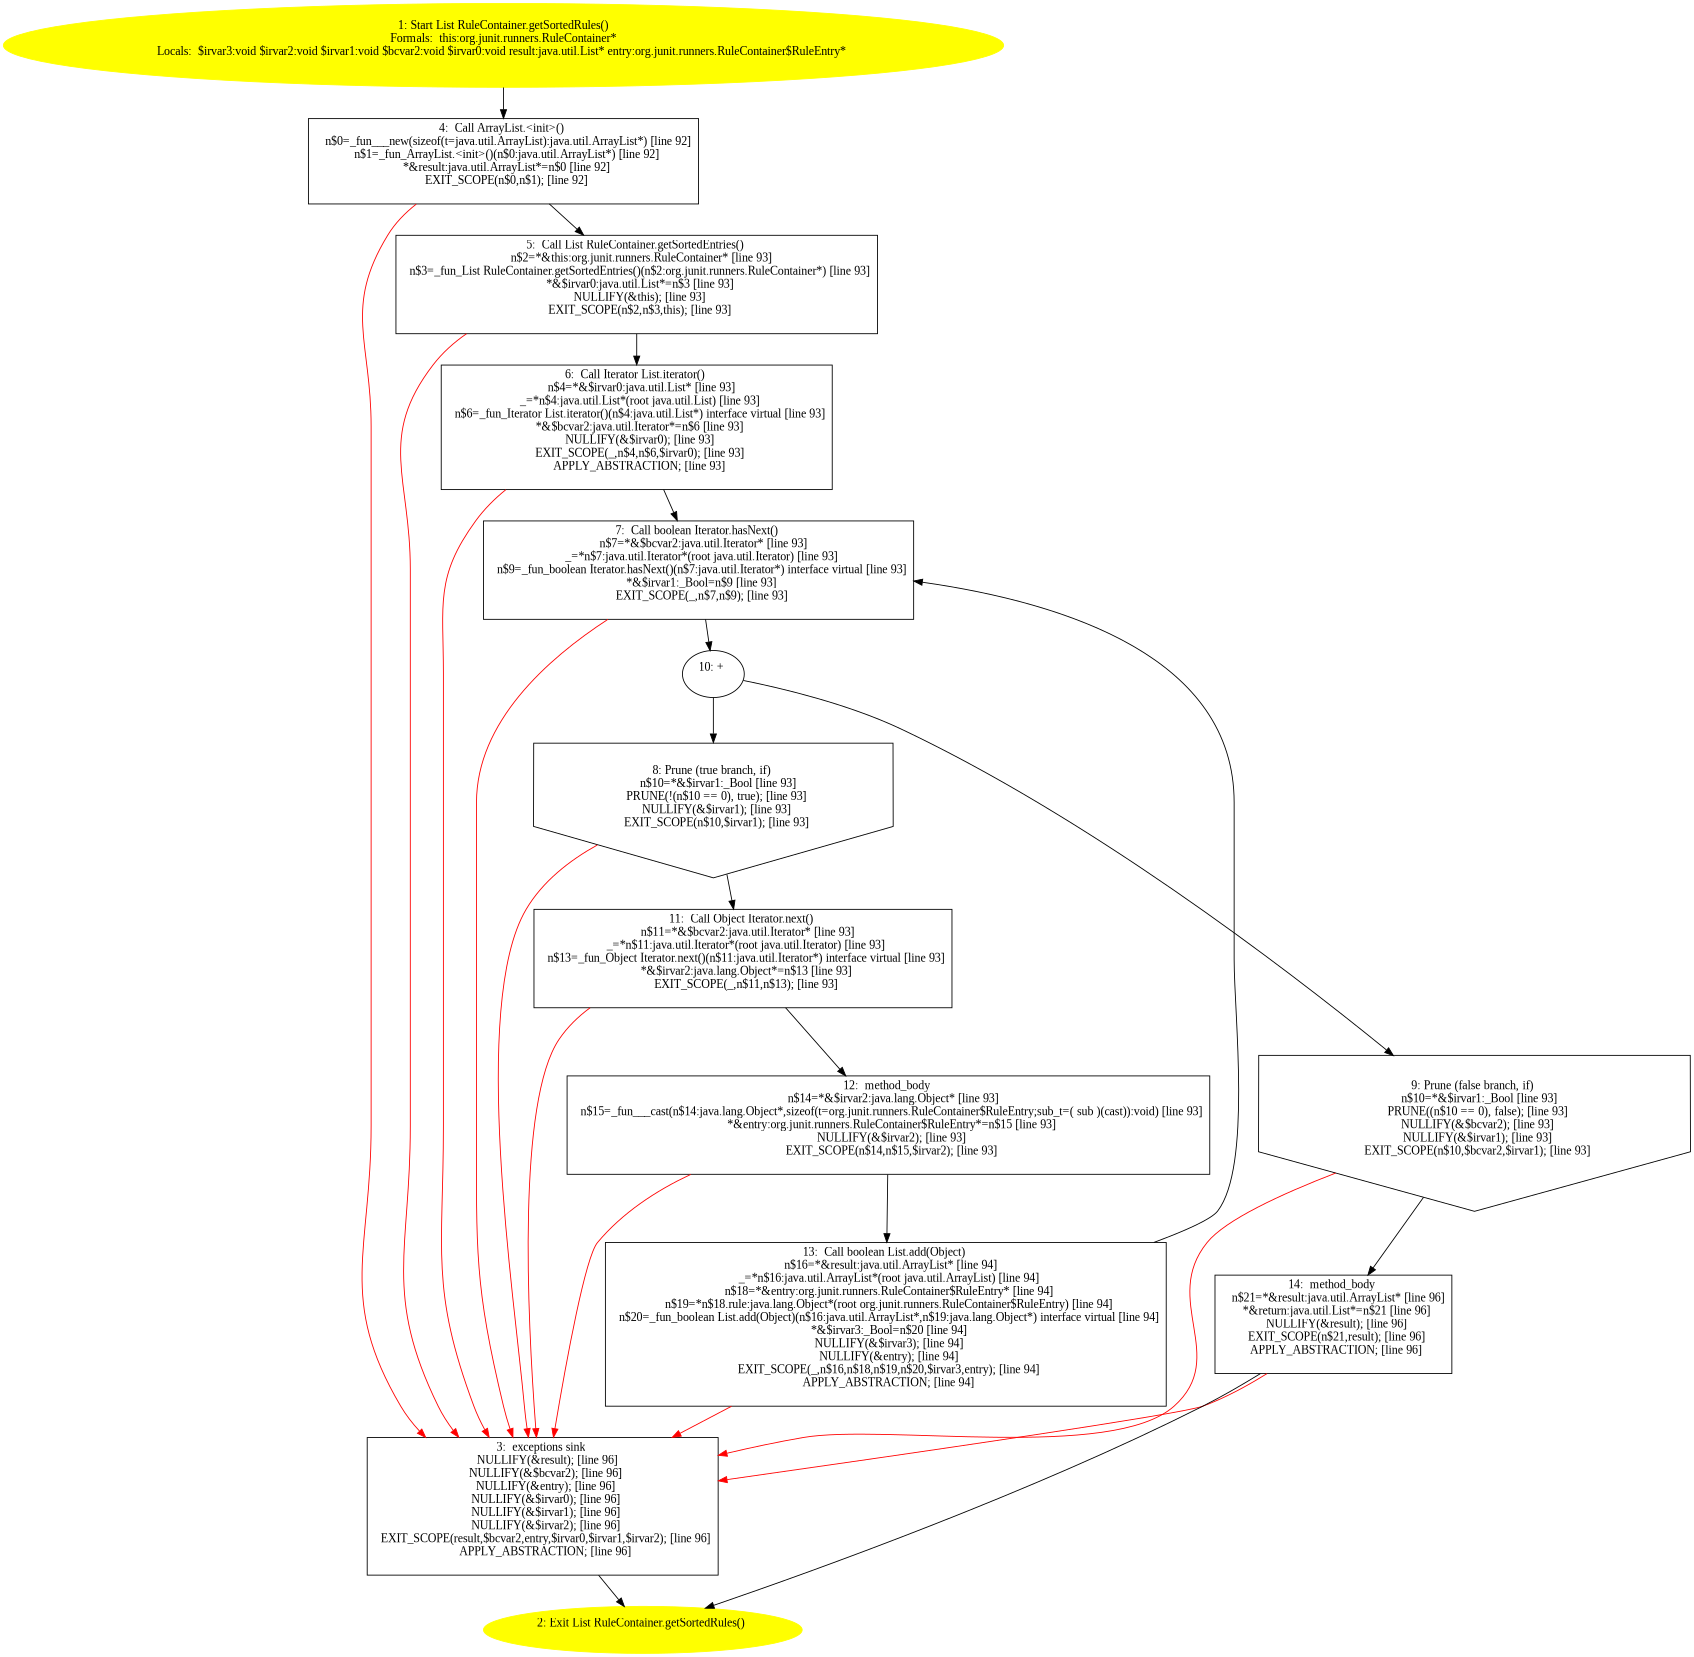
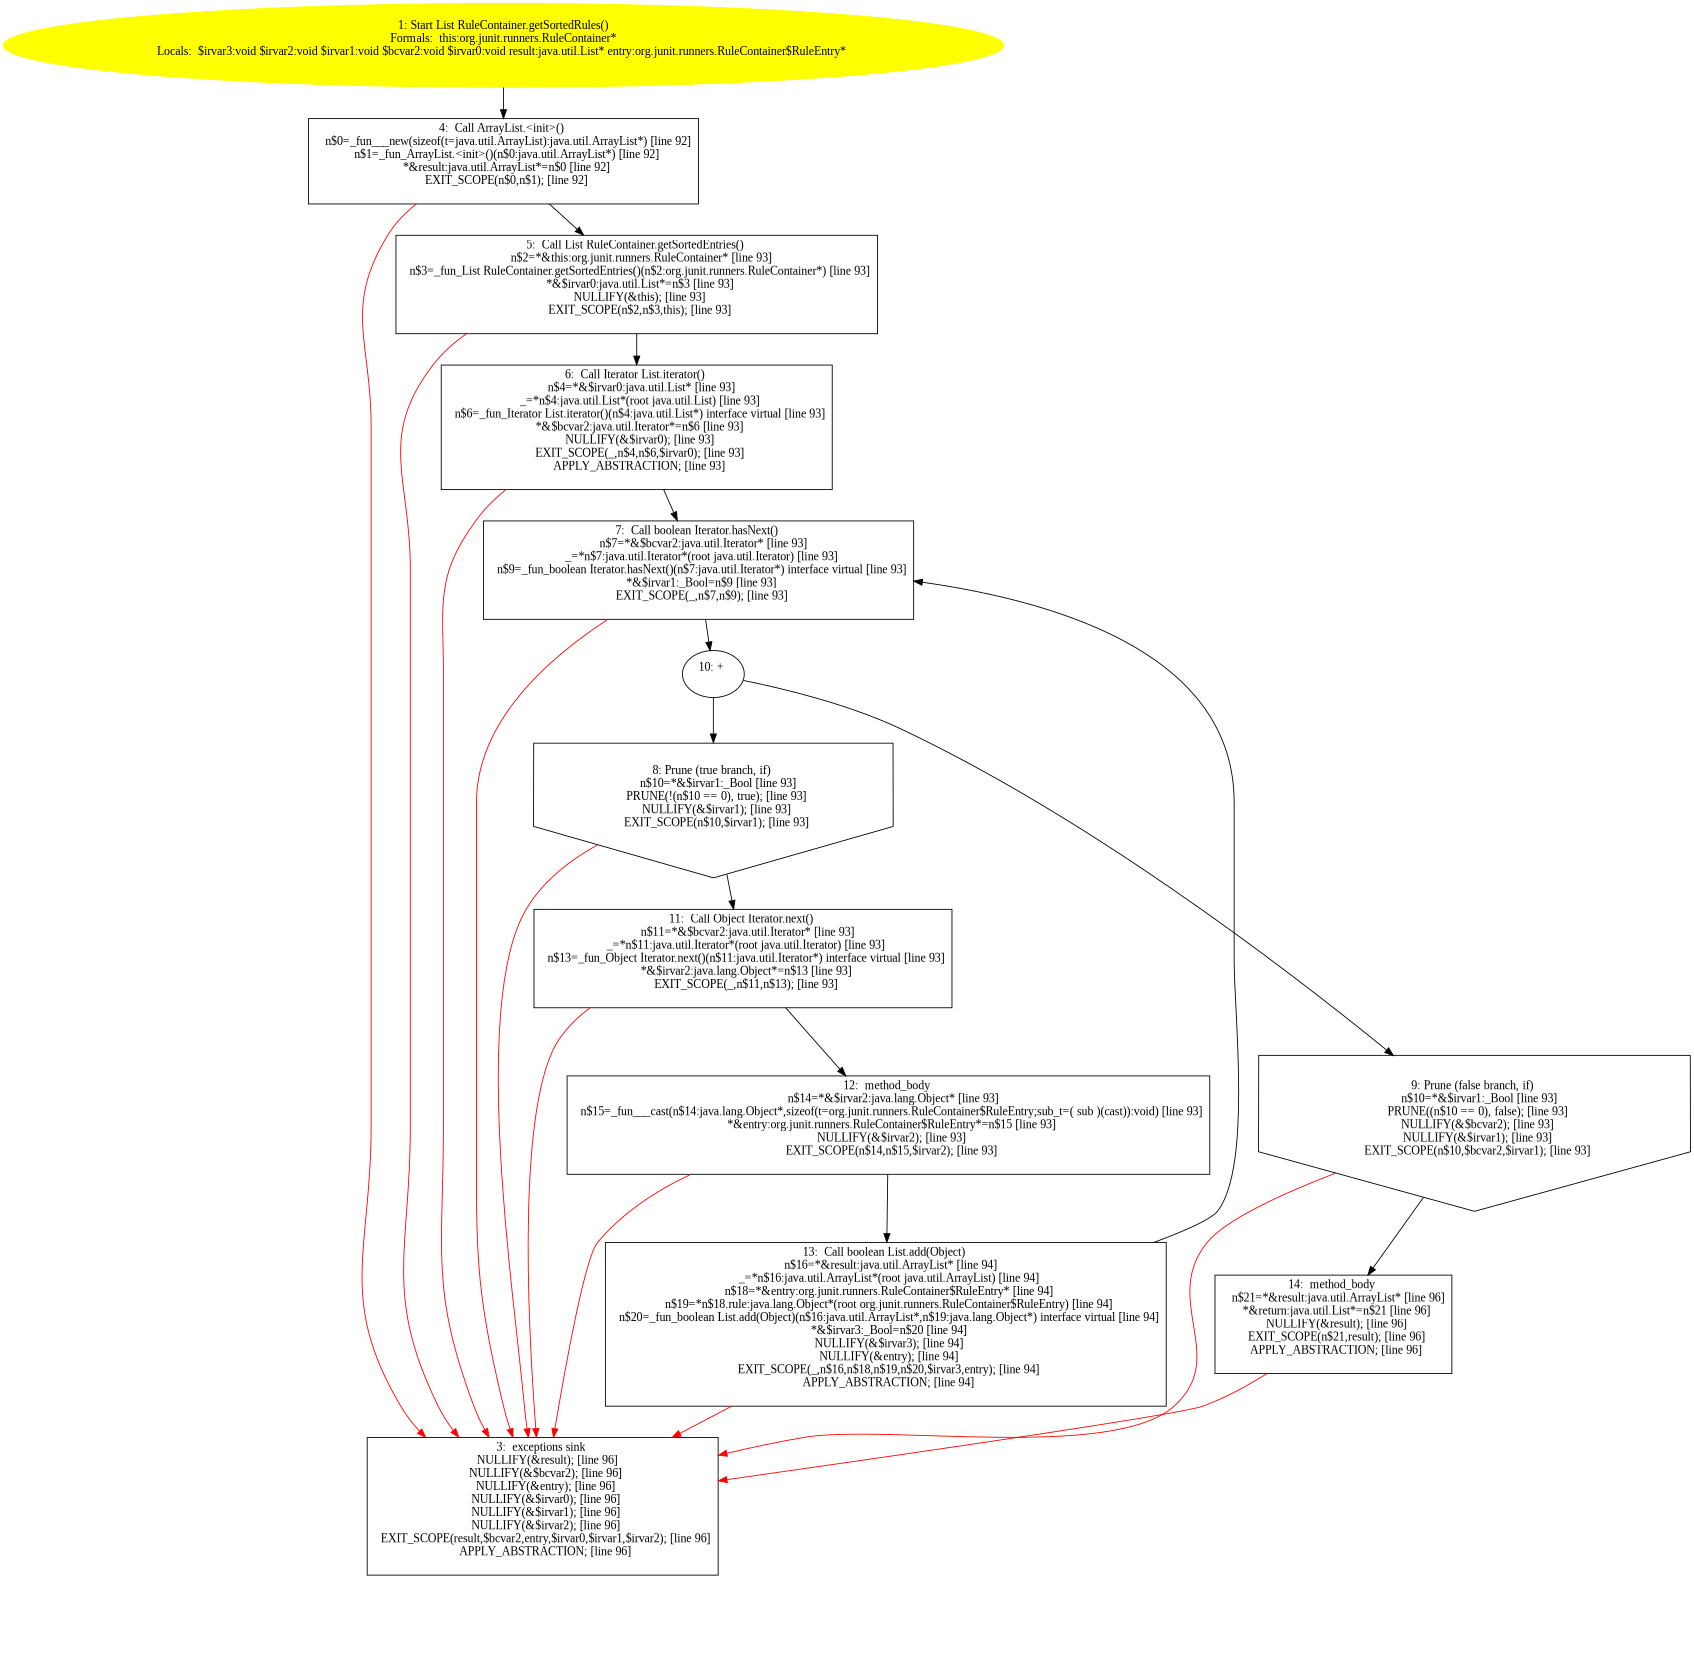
node "2: Exit List RuleContainer.getSortedRules()": removed
